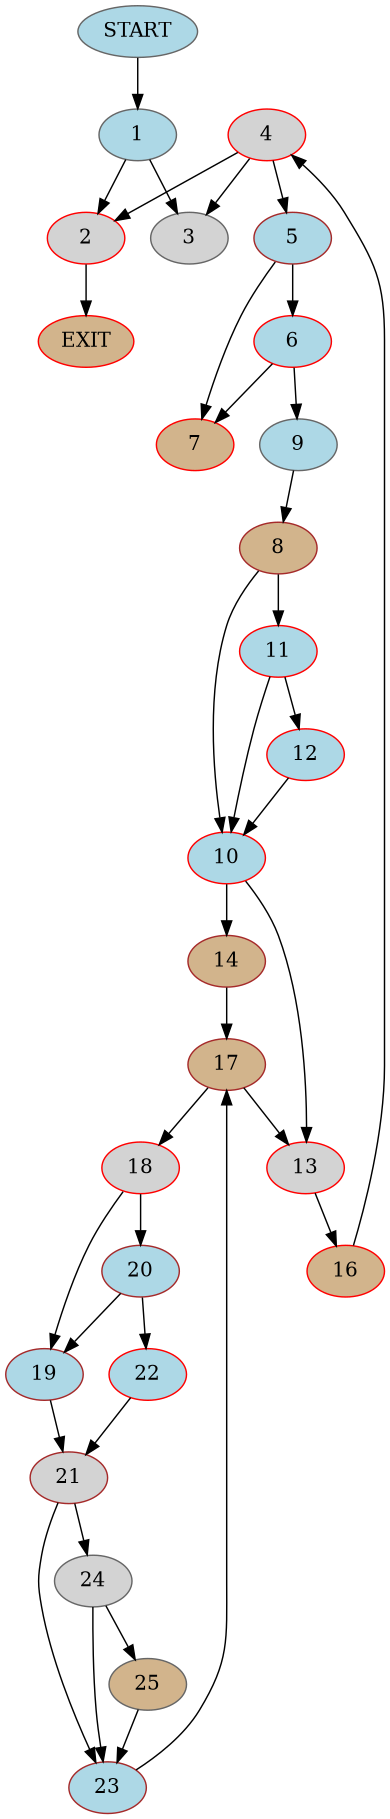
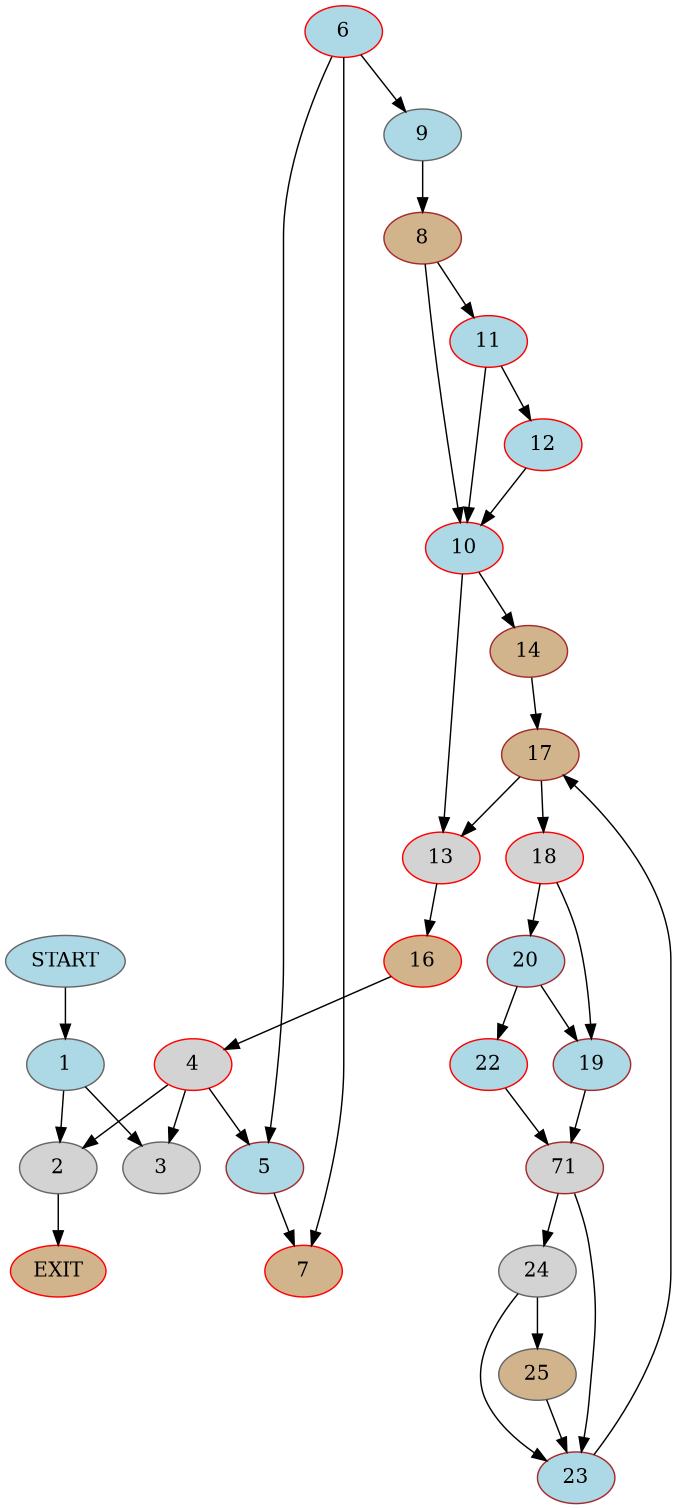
node "2": color red -> gray40
edge "5" -> "6": reversed
node "21": label "21" -> "71"
